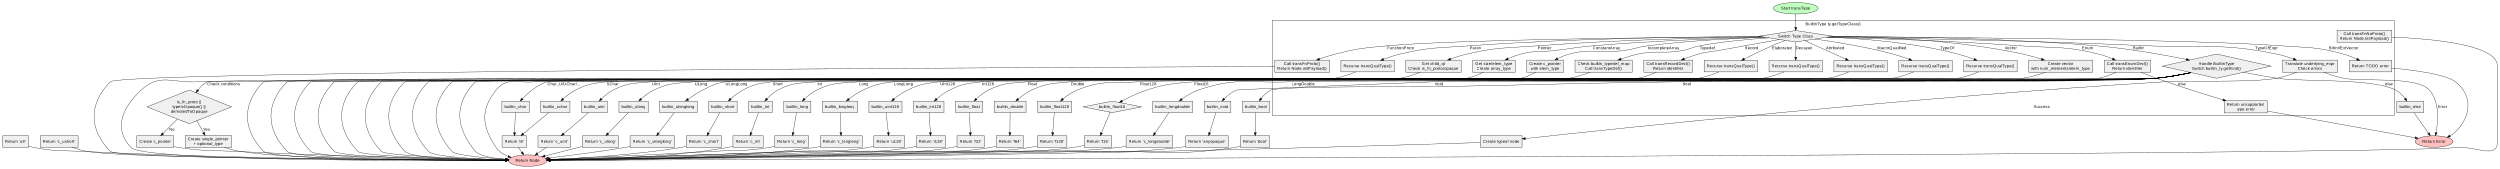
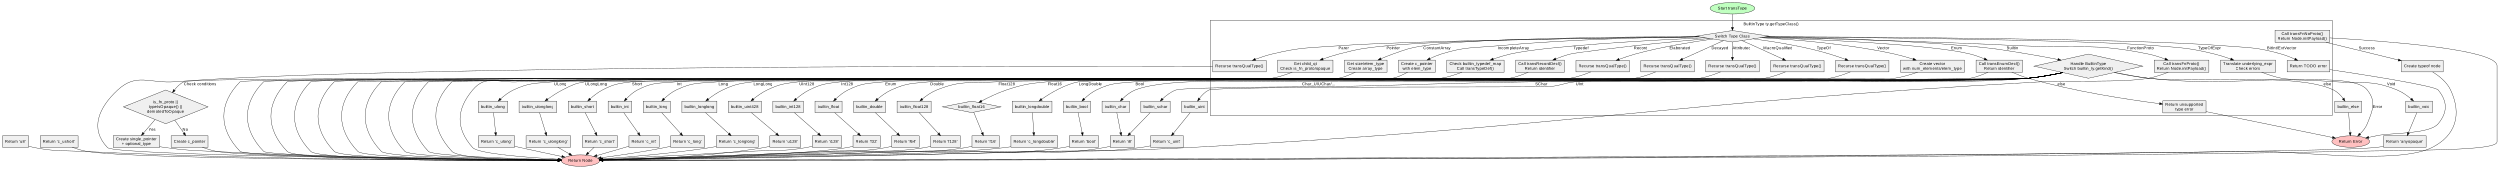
edge "Handle BuiltinType Switch builtin_ty.getKind()" -> "builtin_float": label "Float" -> "Enum"
edge "Translate underlying_expr Check errors" -> "Create typeof node": now "Call transFnNoProto() Return Node.initPayload()" -> "Create typeof node"
node "builtin_uint128": label "builtin_uint128" -> "builtin_uint428"
